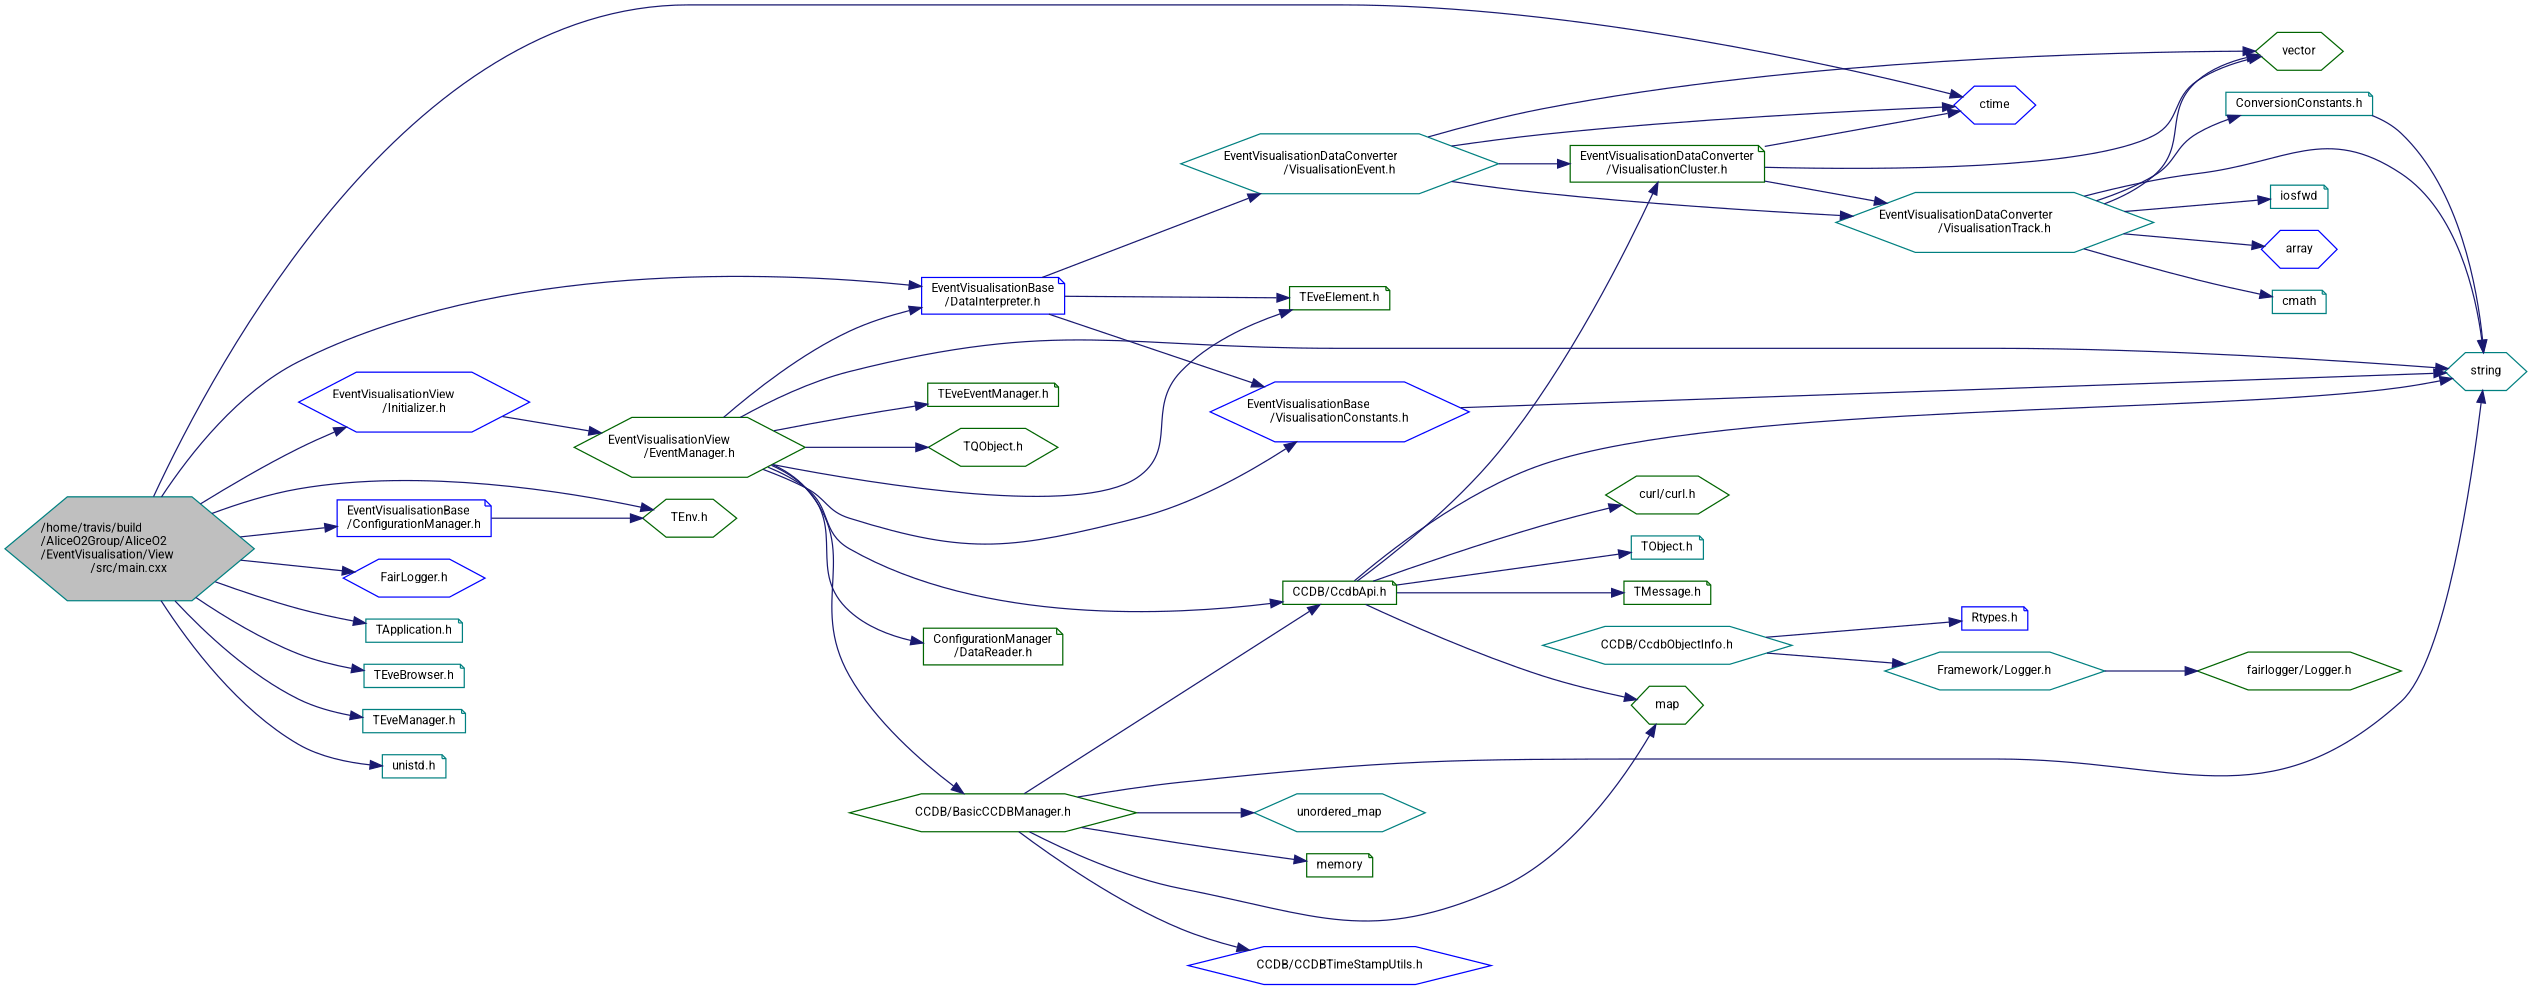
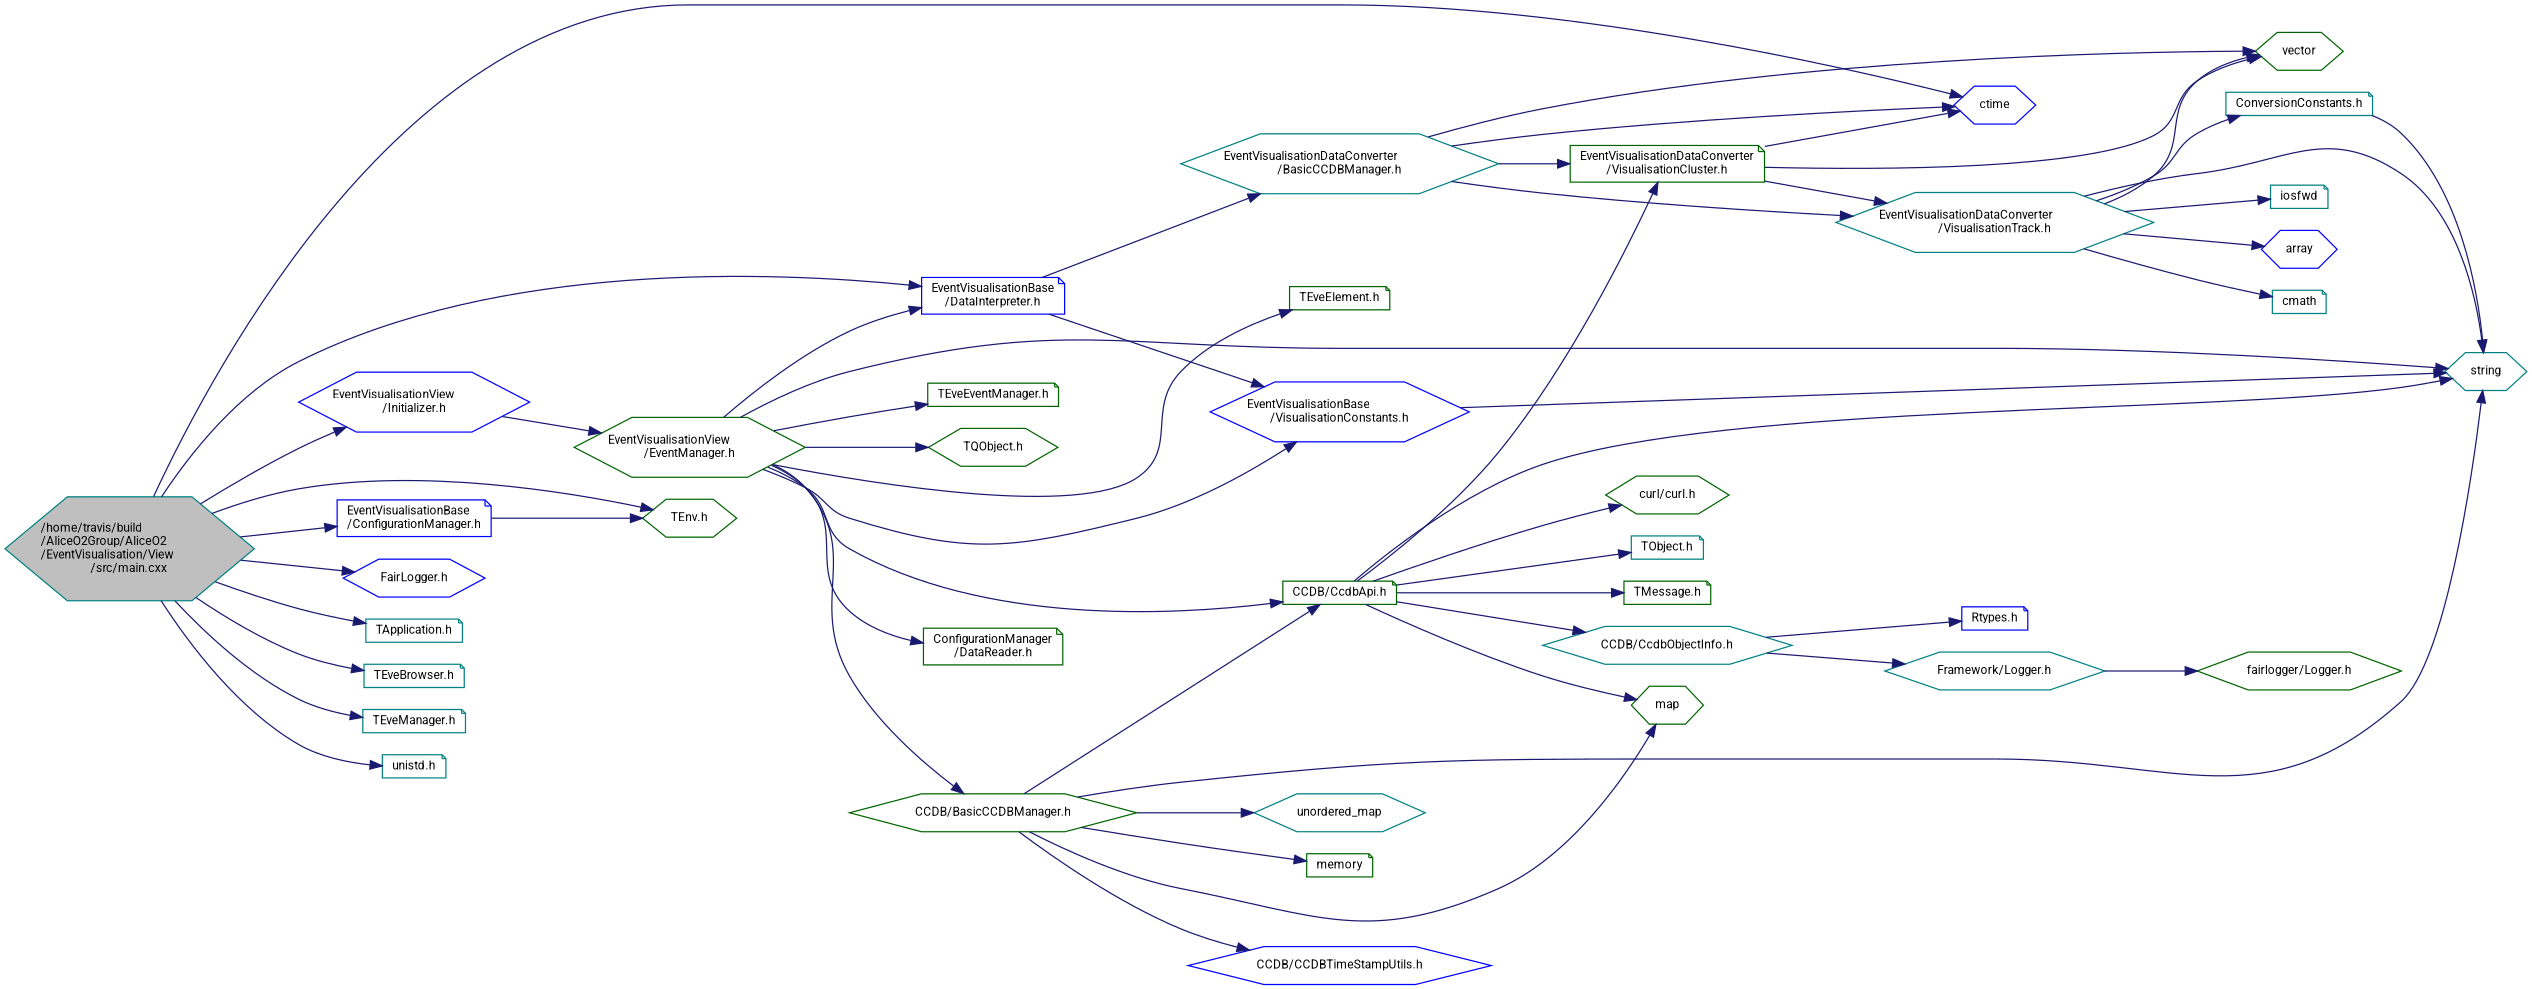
node "EventVisualisationDataConverter /VisualisationEvent.h": label "EventVisualisationDataConverter /VisualisationEvent.h" -> "EventVisualisationDataConverter /BasicCCDBManager.h"
edge "EventVisualisationBase /DataInterpreter.h" -> "TEveElement.h": removed
edge "CCDB/CcdbApi.h" -> "CCDB/CcdbObjectInfo.h": added
